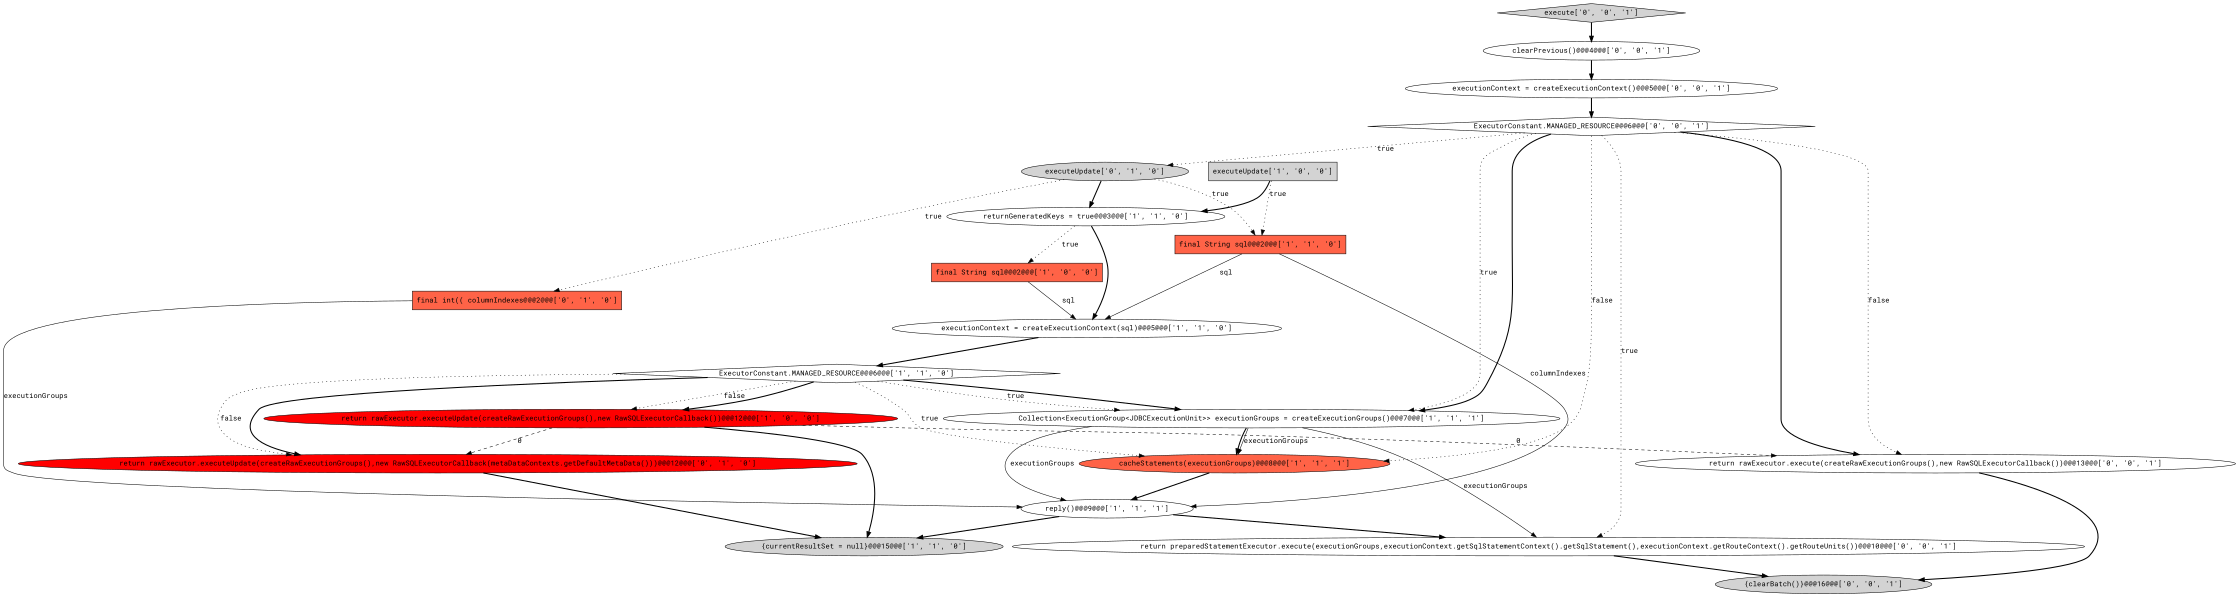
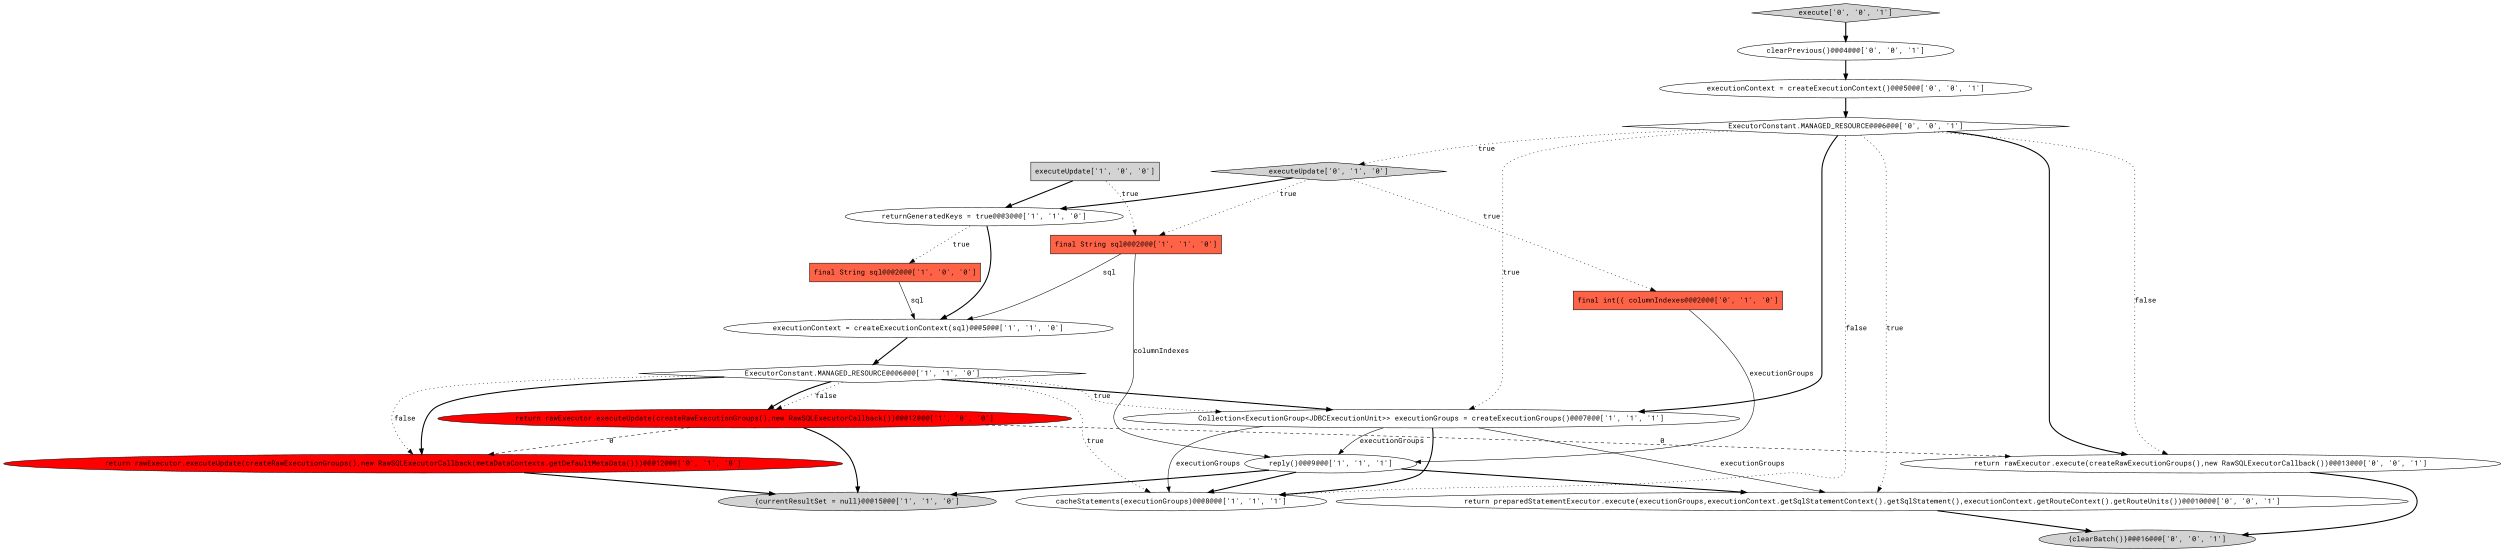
node "executeUpdate['0', '1', '0']": shape ellipse -> diamond
node "cacheStatements(executionGroups)@@@8@@@['1', '1', '1']": fillcolor tomato -> white
edge "cacheStatements(executionGroups)@@@8@@@['1', '1', '1']" -> "reply()@@@9@@@['1', '1', '1']": reversed
